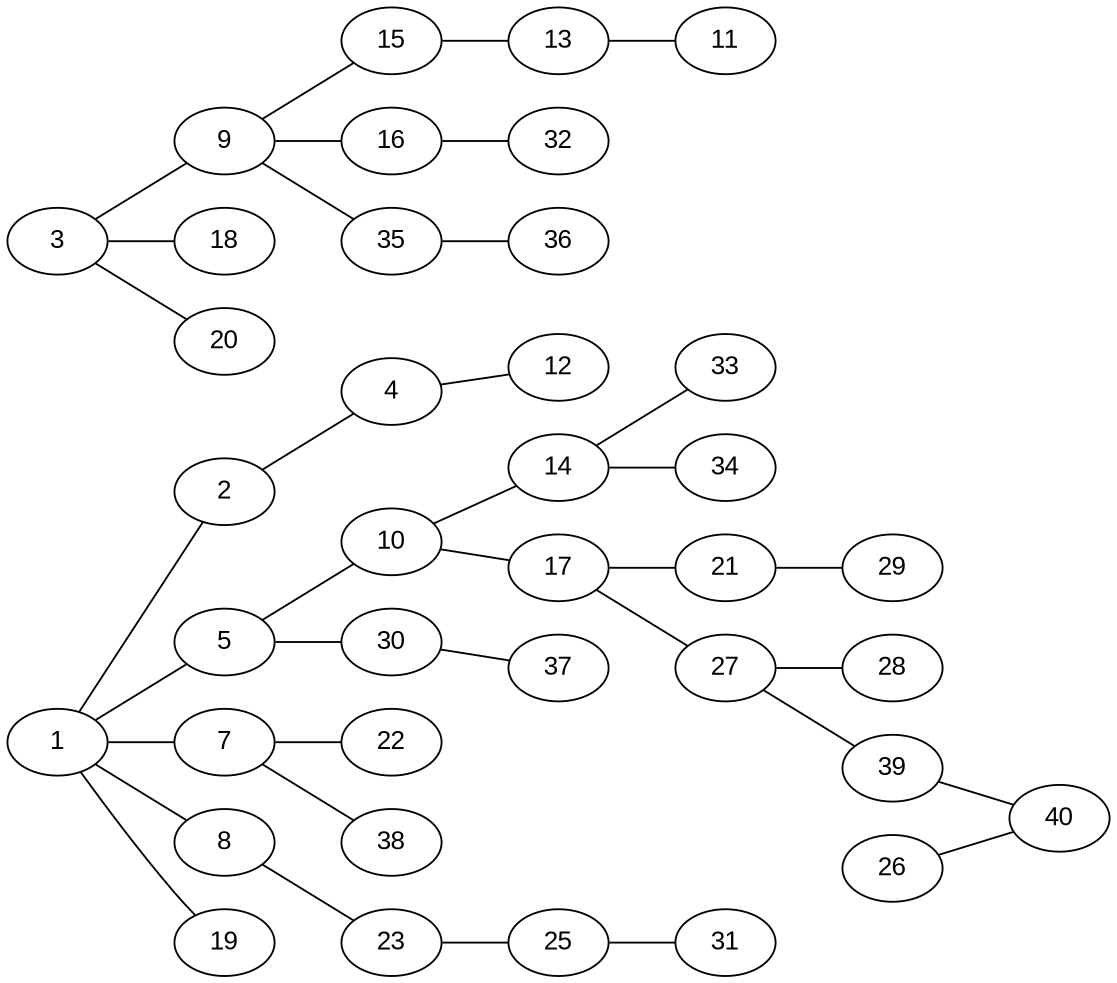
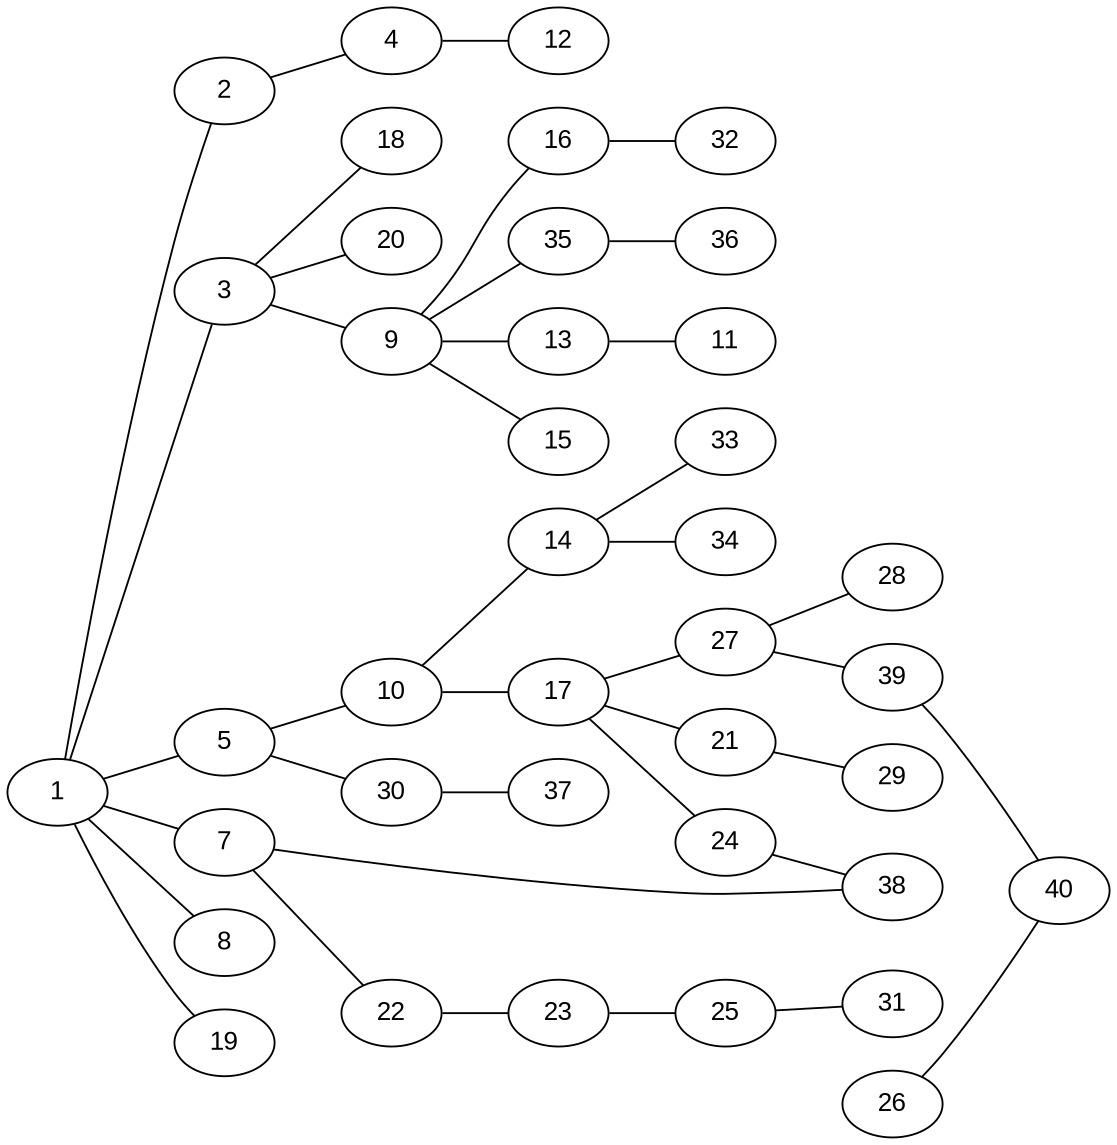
edge "15" -- "13": now "9" -- "13"
edge "3" -- "1": added
node "24": added
edge "8" -- "23": now "22" -- "23"
